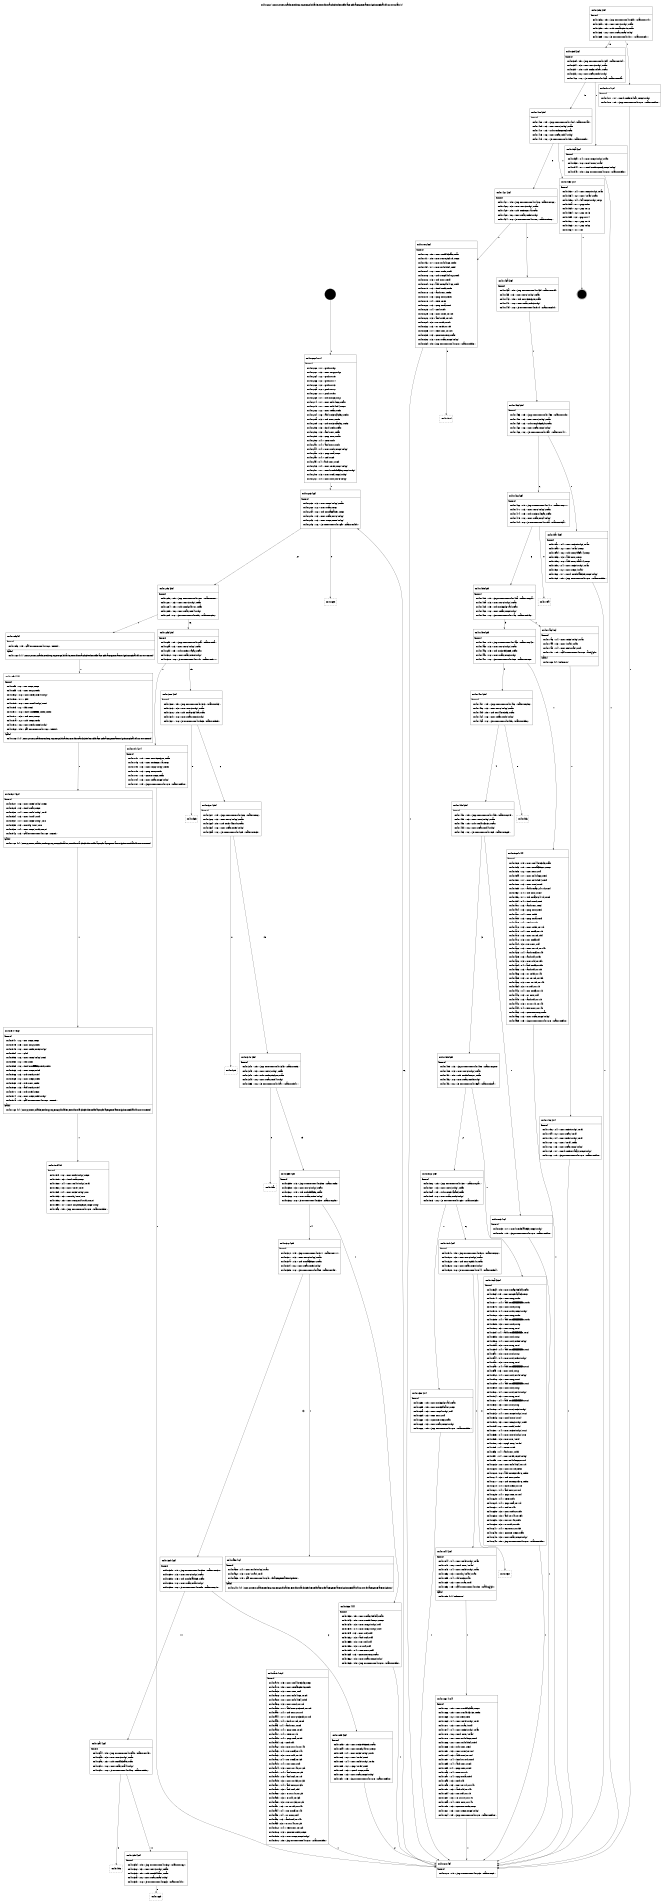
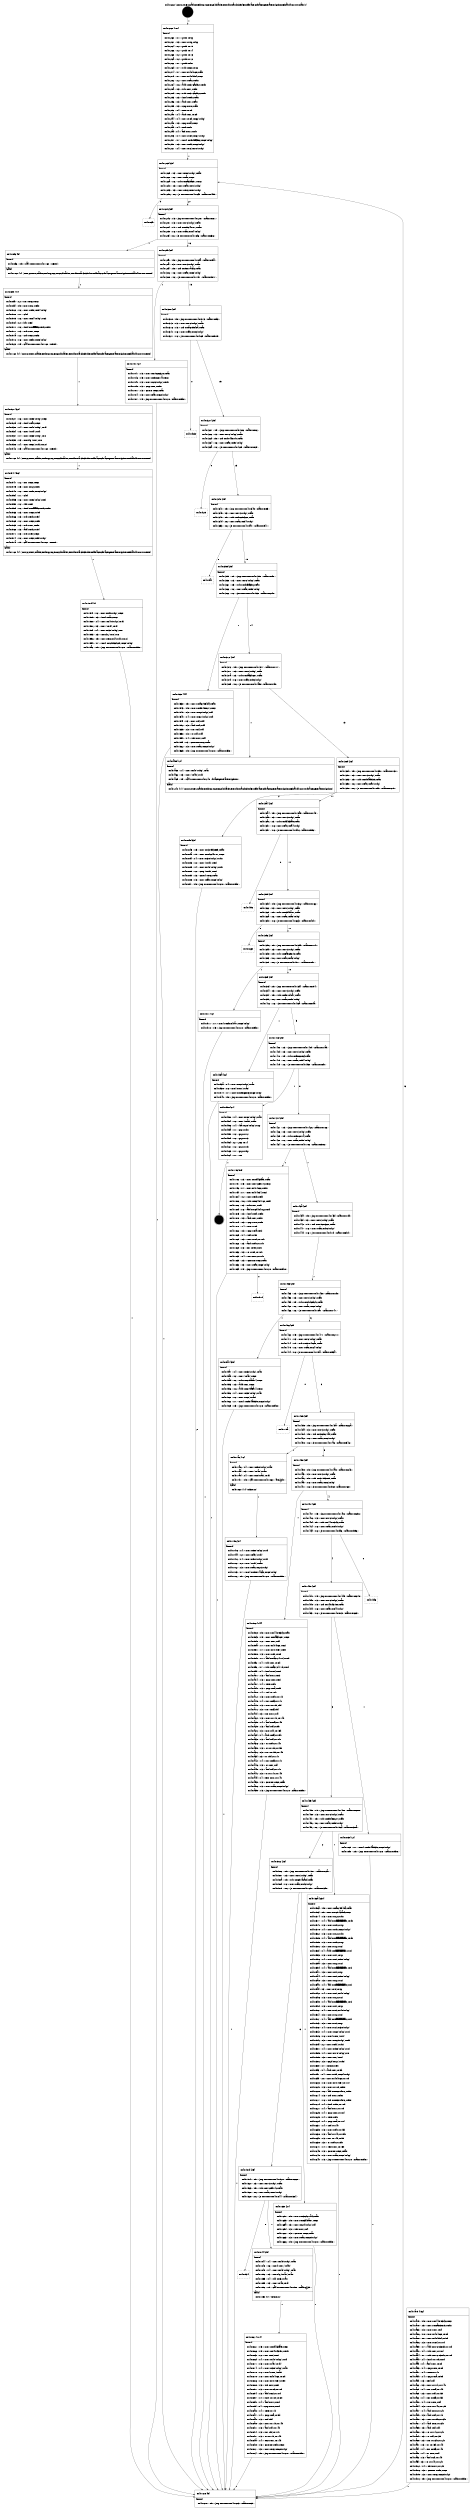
edge "0x40130e [25]" -> "0x401327 [25]": label " 6" -> " 15"
edge "0x4013bd [25]" -> "0x4013d6 [25]": added, label "11"
edge "0x40197f [40]" -> "0x401c18 [5]": added, label "1"
